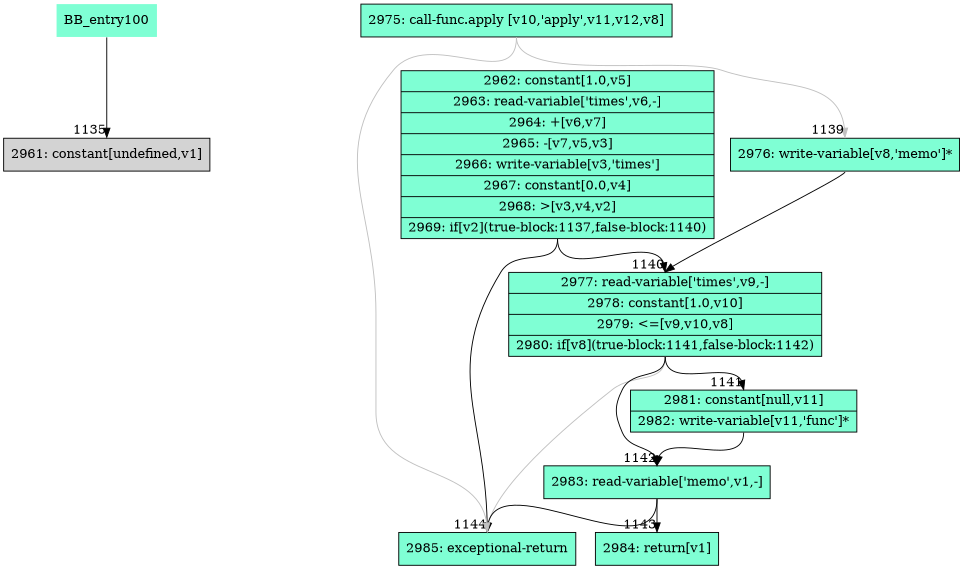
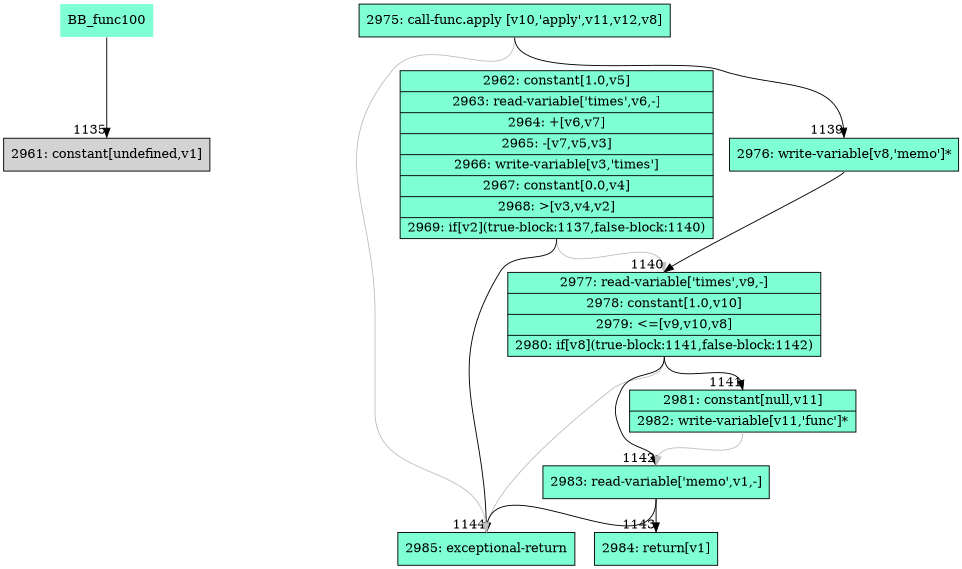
node "BB_entry100": label "BB_entry100" -> "BB_func100"
edge "2975: call-func.apply [v10,'apply',v11,v12,v8]" -> "2976: write-variable[v8,'memo']*": color gray -> black
edge "2962: constant[1.0,v5]" -> "2977: read-variable['times',v9,-]": color black -> gray
edge "2981: constant[null,v11]" -> "2983: read-variable['memo',v1,-]": color black -> gray
